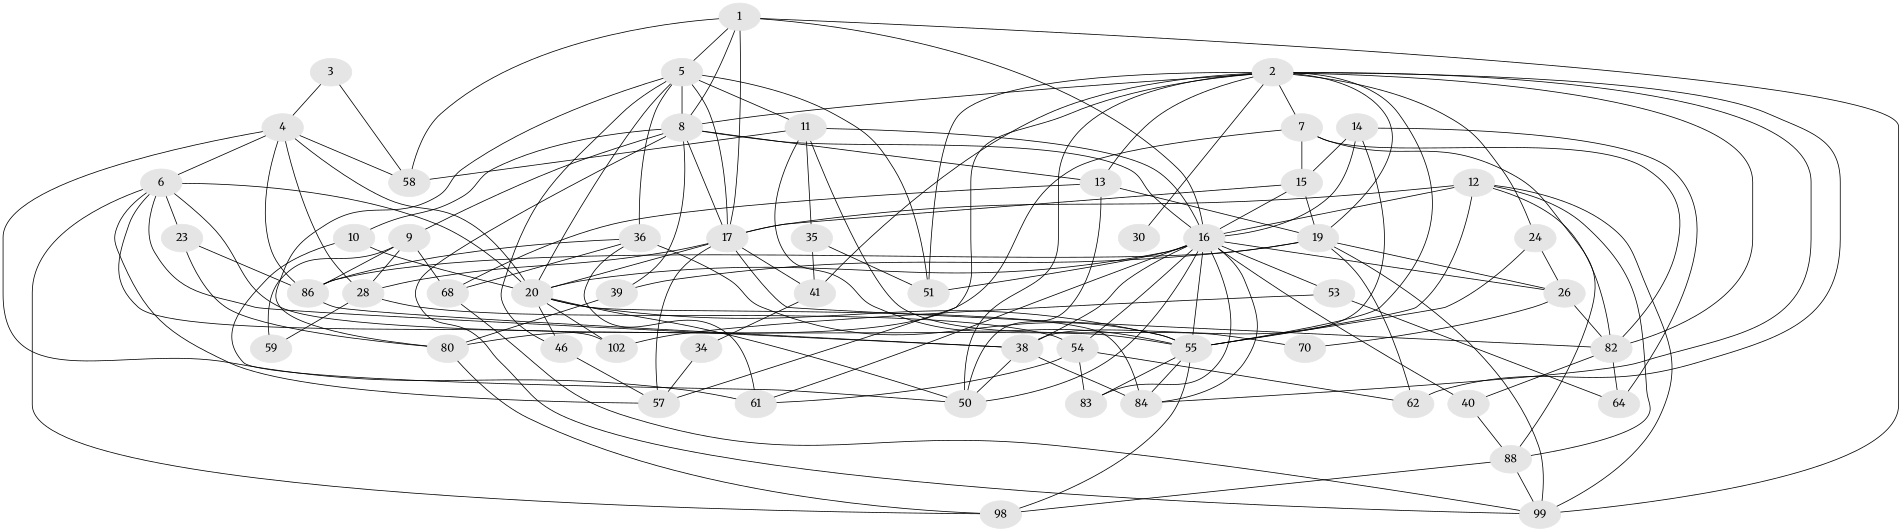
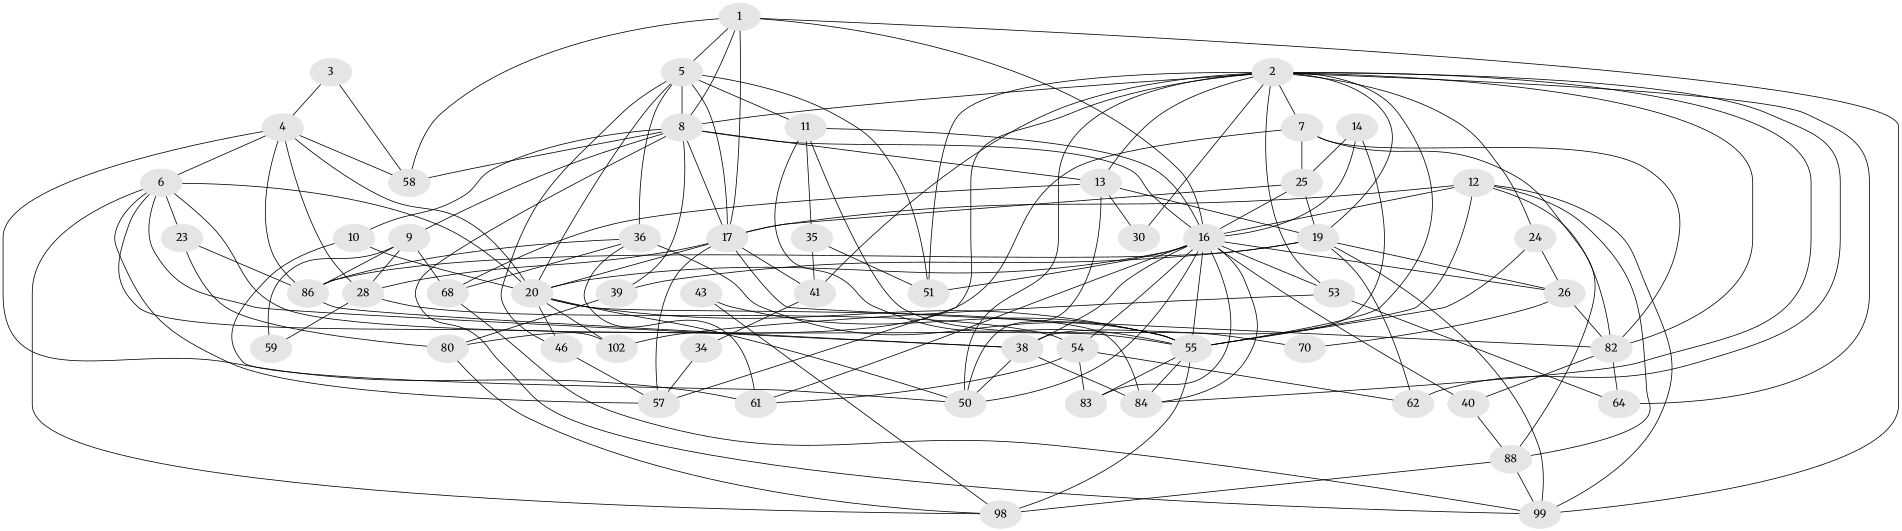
edge "11" -- "58": now "8" -- "58"
edge "14" -- "64": now "2" -- "64"
node "15": label "15" -> "25"
edge "2" -- "53": added
edge "13" -- "30": added
edge "5" -- "80": removed
node "43": added
